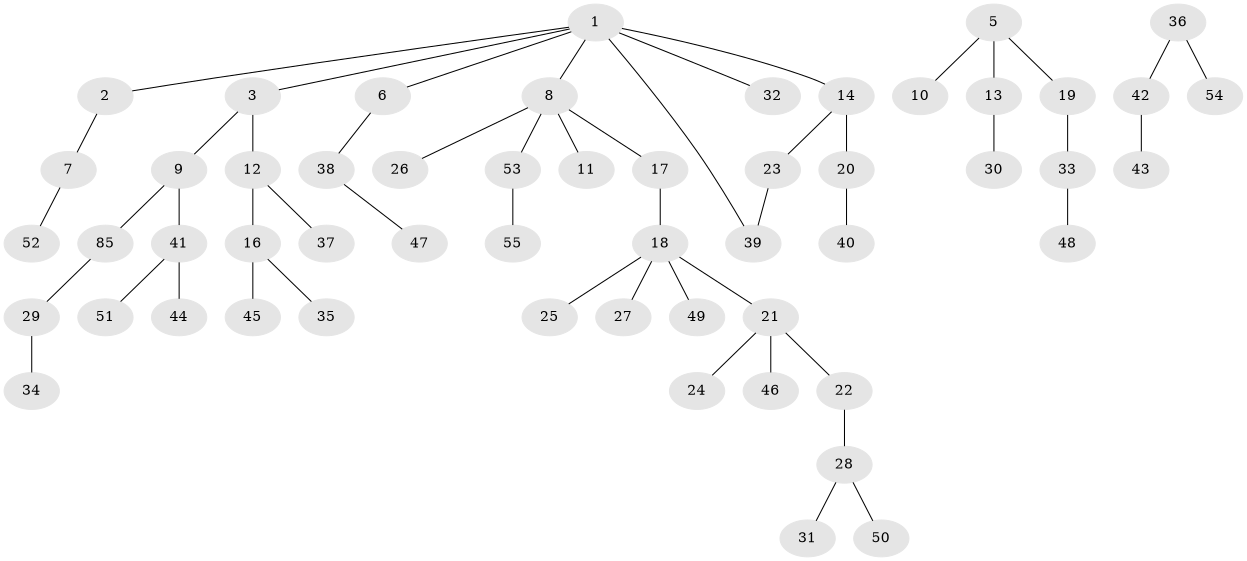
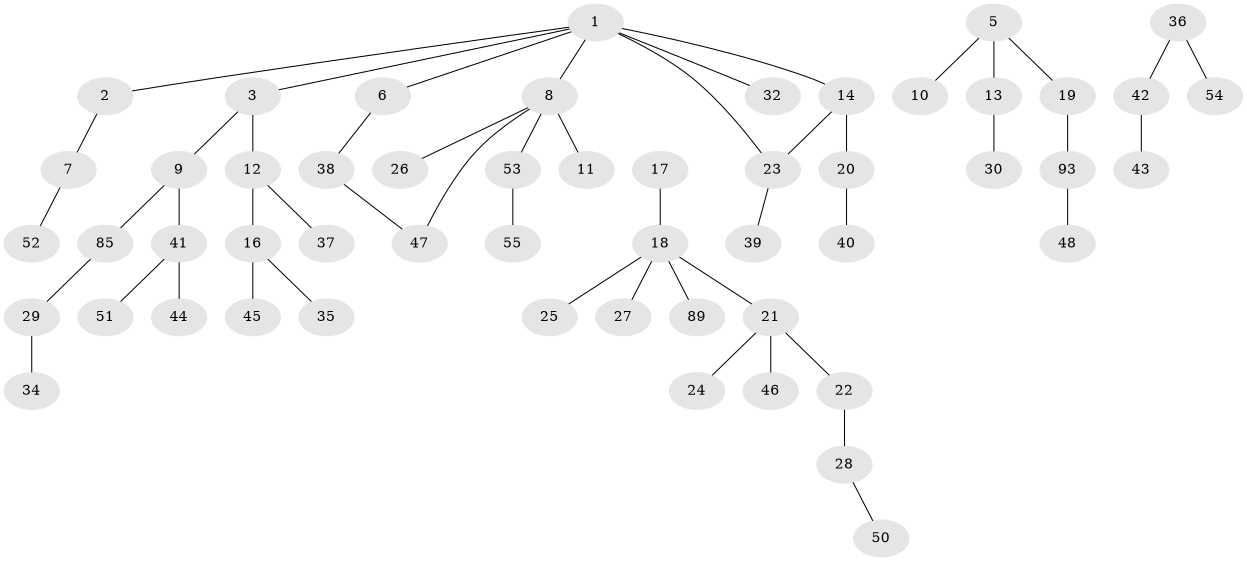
edge "1" -- "39": now "1" -- "23"
edge "8" -- "17": now "8" -- "47"
node "33": label "33" -> "93"
node "49": label "49" -> "89"
node "31": removed
